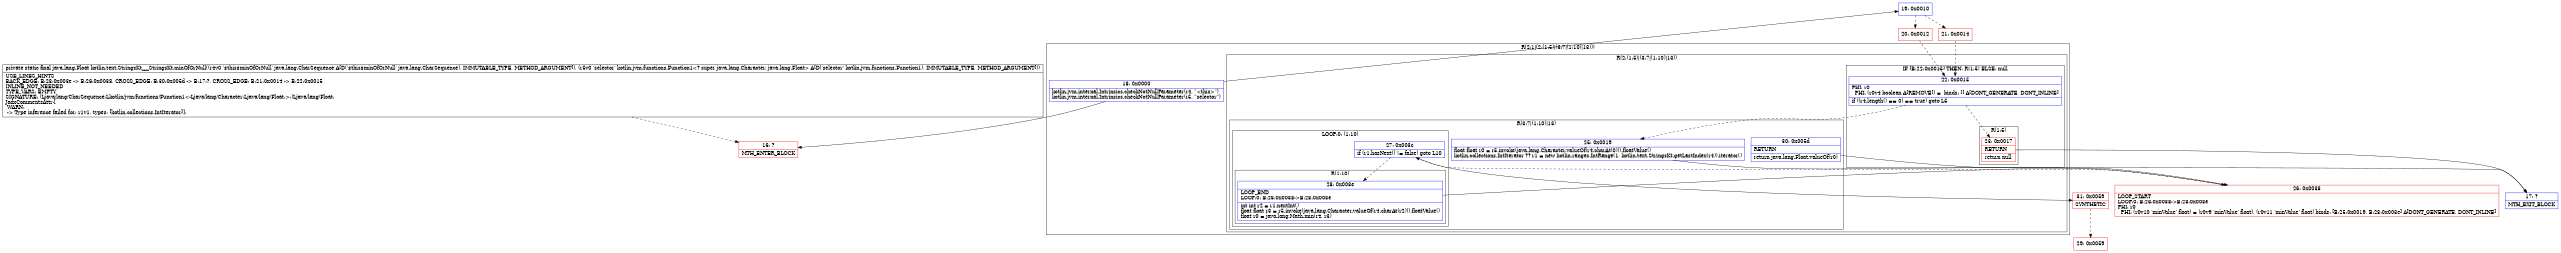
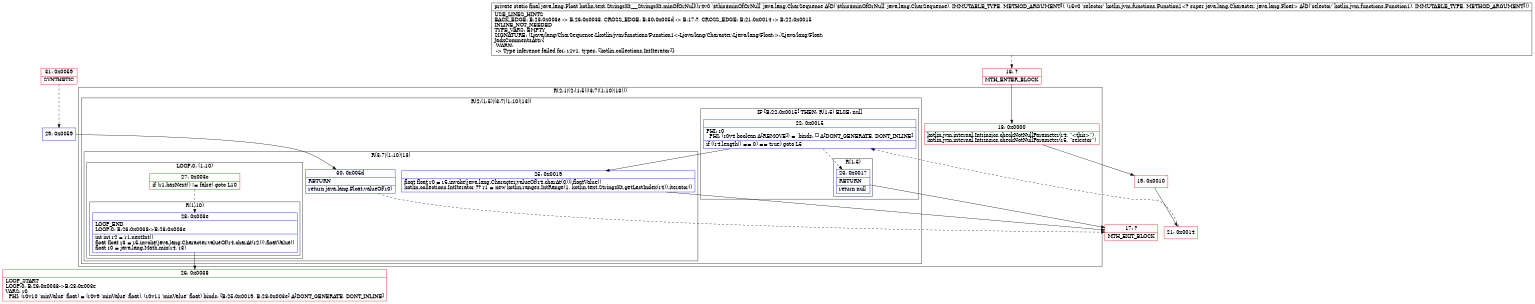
node "19: 0x0010": color blue -> red
edge "19: 0x0010" -> "21: 0x0014": style dashed -> solid
node "20: 0x0012": removed
node "18: 0x0000": color blue -> red
edge "22: 0x0015" -> "25: 0x0019": style dashed -> solid
edge "18: 0x0000" -> "16: ?": reversed
edge "29: 0x0059" -> "30: 0x005d": added
node "27: 0x003c": color blue -> red
node "23: 0x0017": color red -> blue
edge "25: 0x0019" -> "26: 0x0038": now "25: 0x0019" -> "17: ?"
edge "30: 0x005d" -> "17: ?": style solid -> dashed
edge "26: 0x0038" -> "27: 0x003c": removed
edge "27: 0x003c" -> "31: 0x0059": removed
node "17: ?": color blue -> red
node "26: 0x0038": text "PHI: r0" -> "VARS: r0"
node "29: 0x0059": color red -> blue
